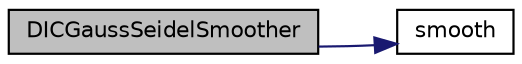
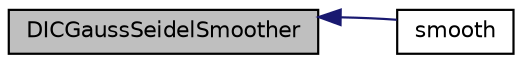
edge "DICGaussSeidelSmoother" -> "smooth": reversed
